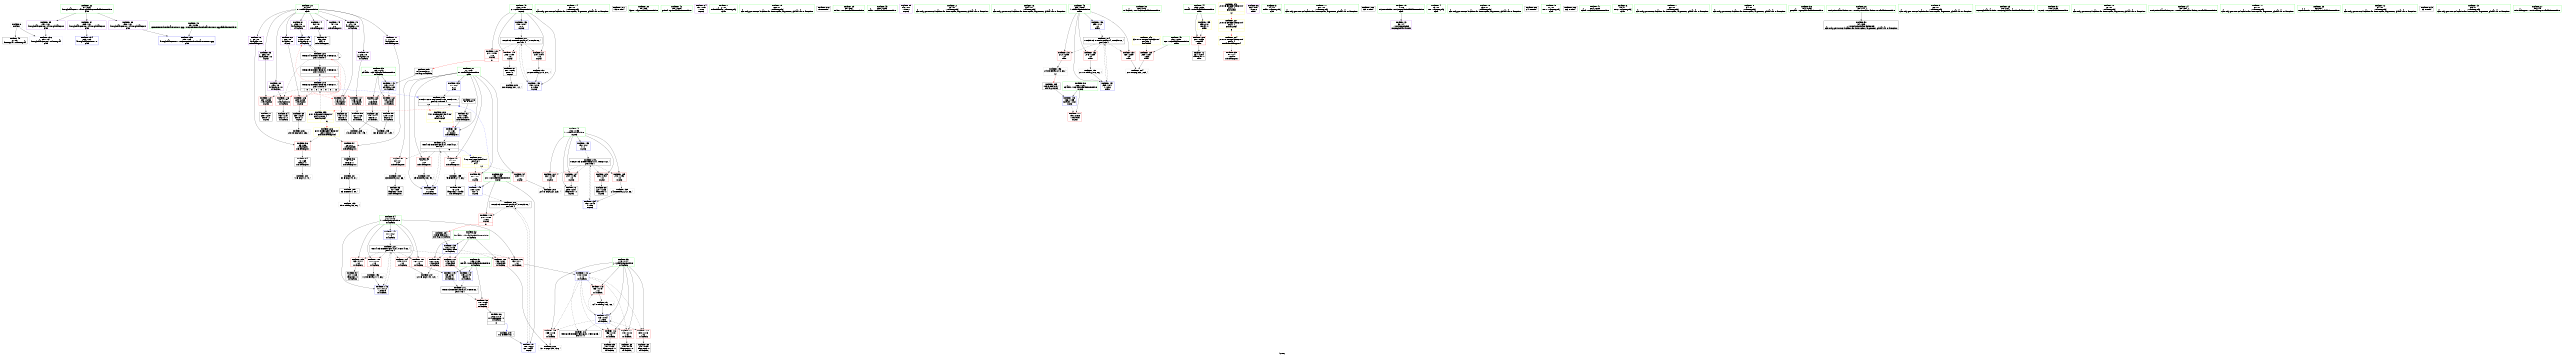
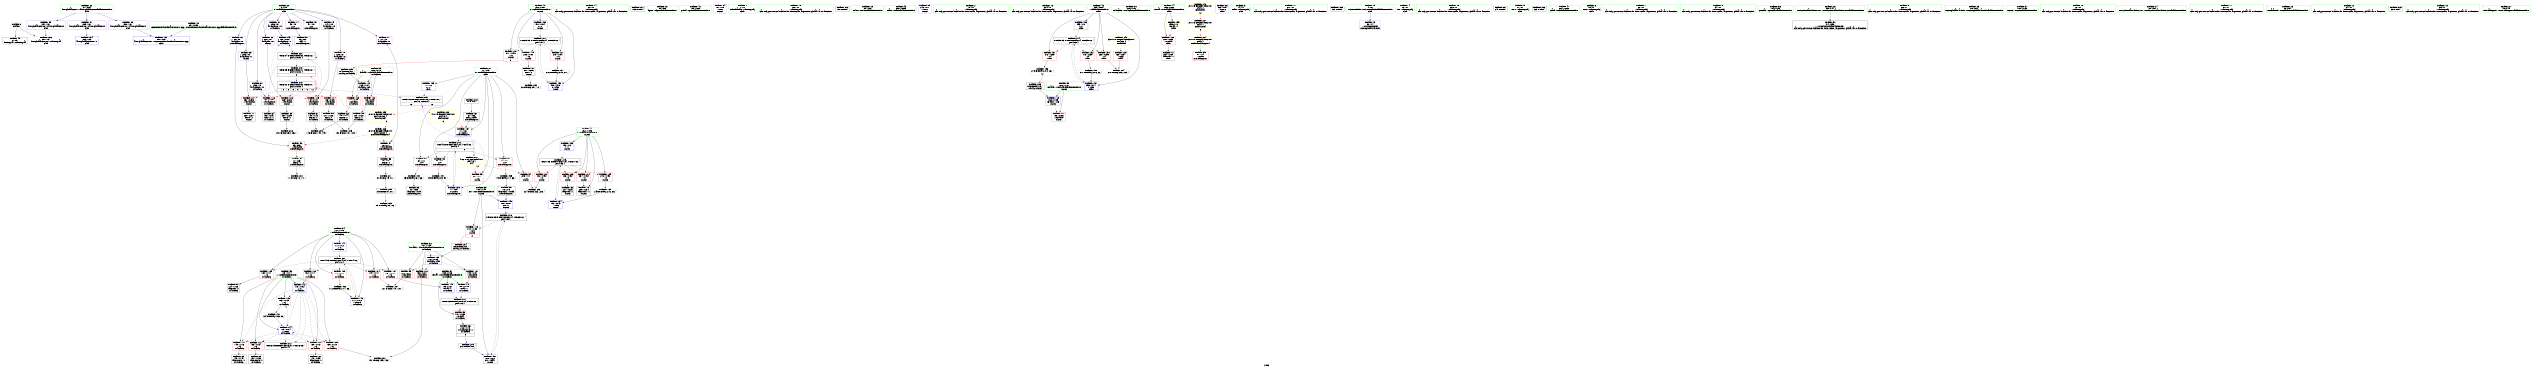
node "NodeID: 45": removed
edge "NodeID: 93" -> "NodeID: 149": now "NodeID: 55" -> "NodeID: 149"
